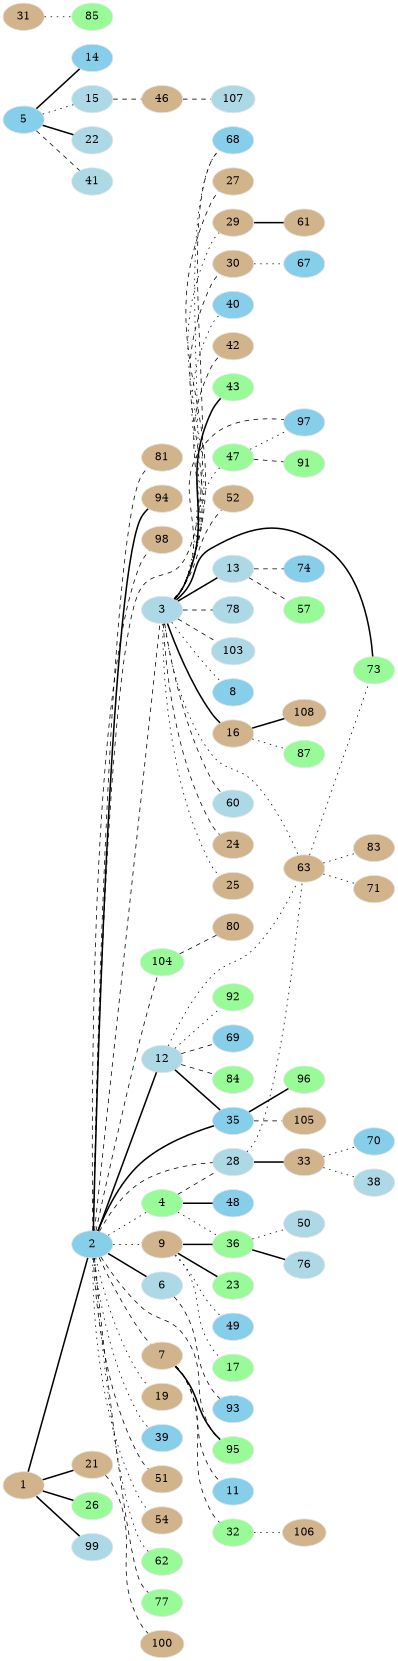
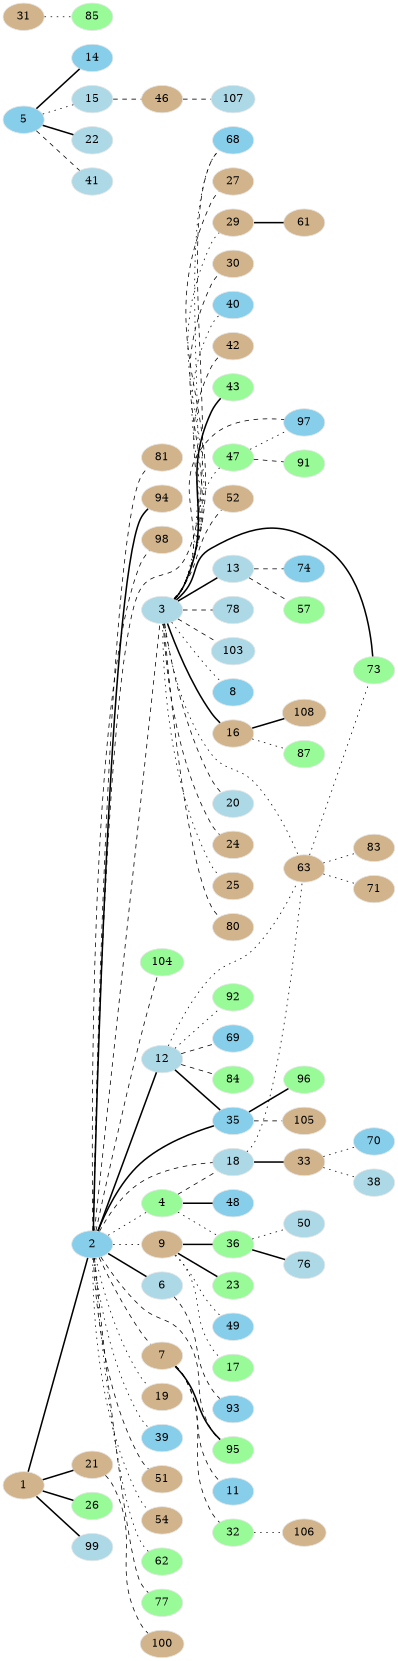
node "67": removed
node "60": label "60" -> "20"
edge "80" -- "104": now "80" -- "3"
node "28": label "28" -> "18"
